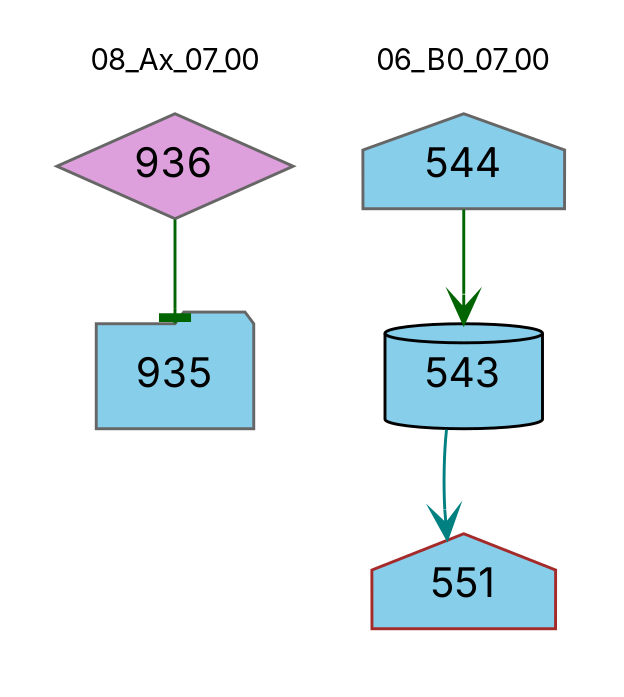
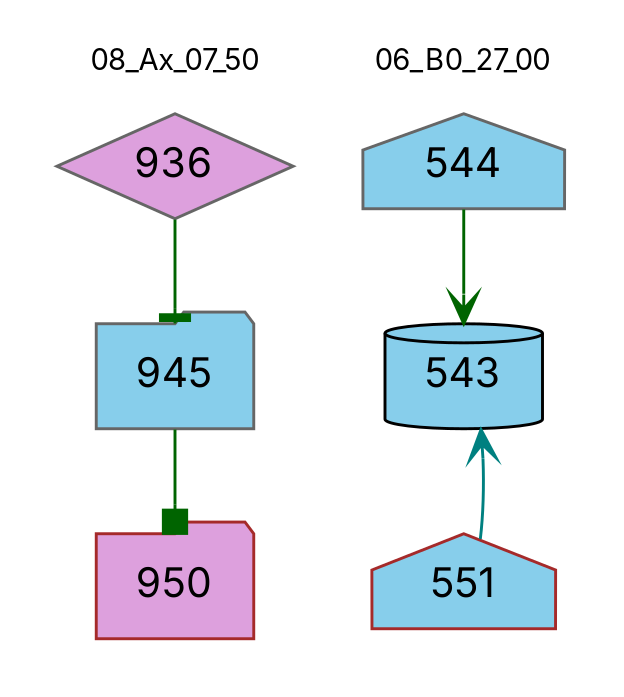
cluster "08_Ax_07_00": label "08_Ax_07_00" -> "08_Ax_07_50"
cluster "06_B0_07_00": label "06_B0_07_00" -> "06_B0_27_00"
node "935": label "935" -> "945"
edge "543" -> "551": reversed
node "950": added
